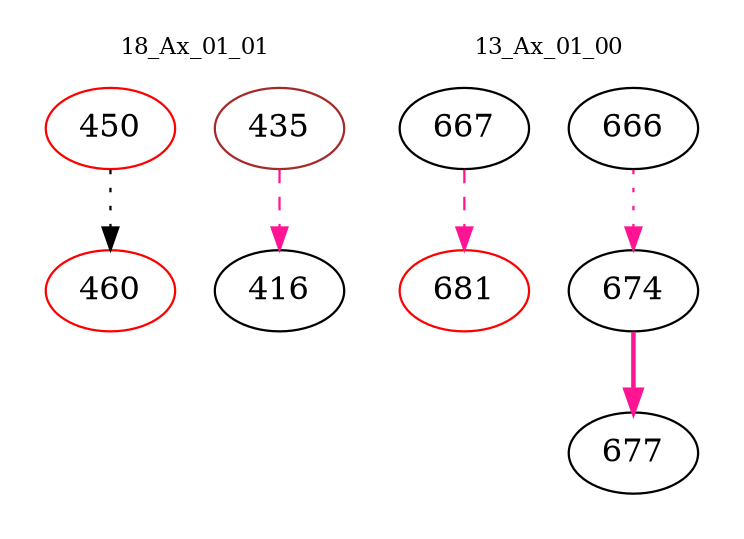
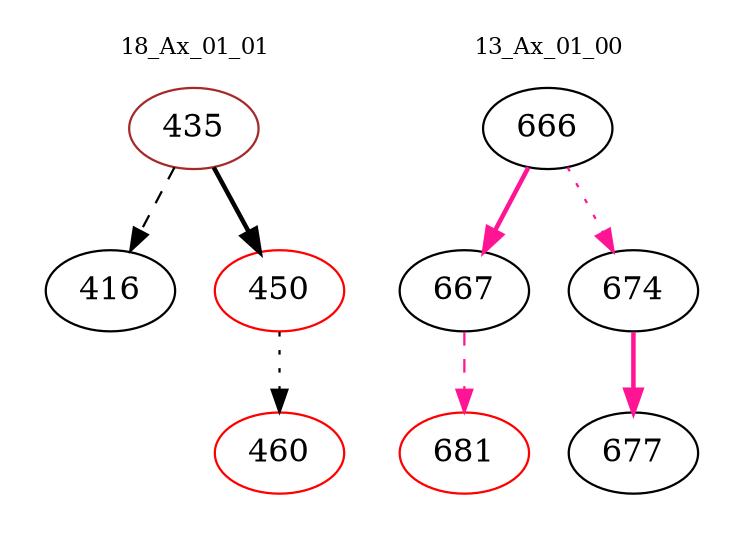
edge "435" -> "416": color deeppink -> black
edge "666" -> "667": added
edge "435" -> "450": added
